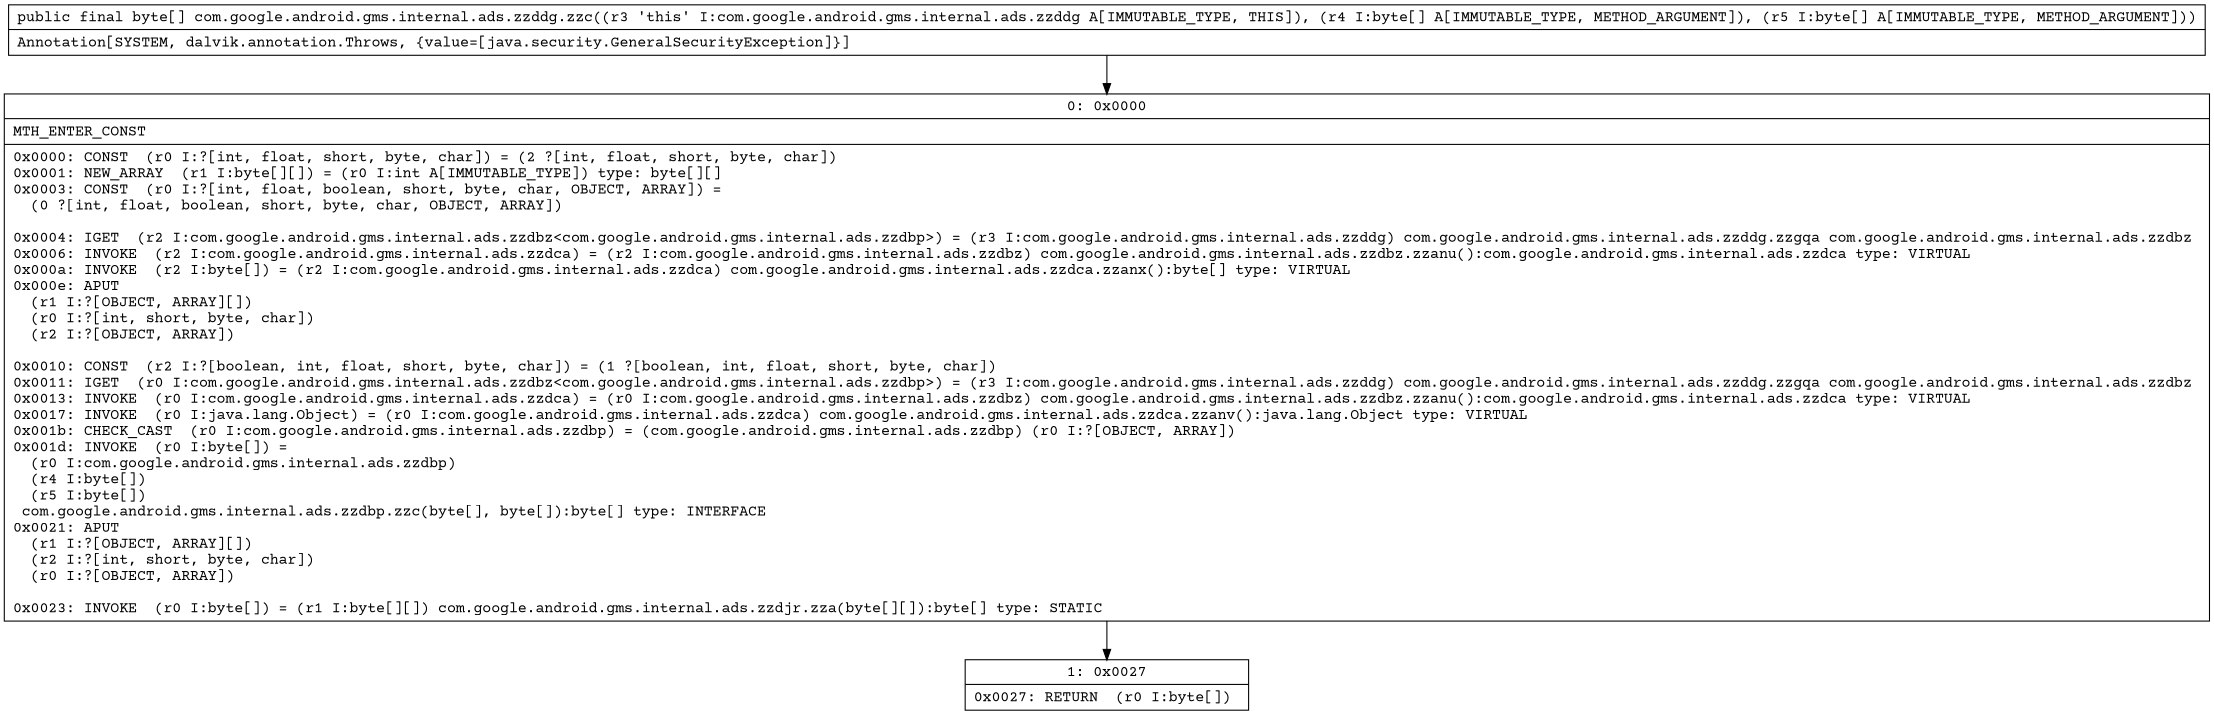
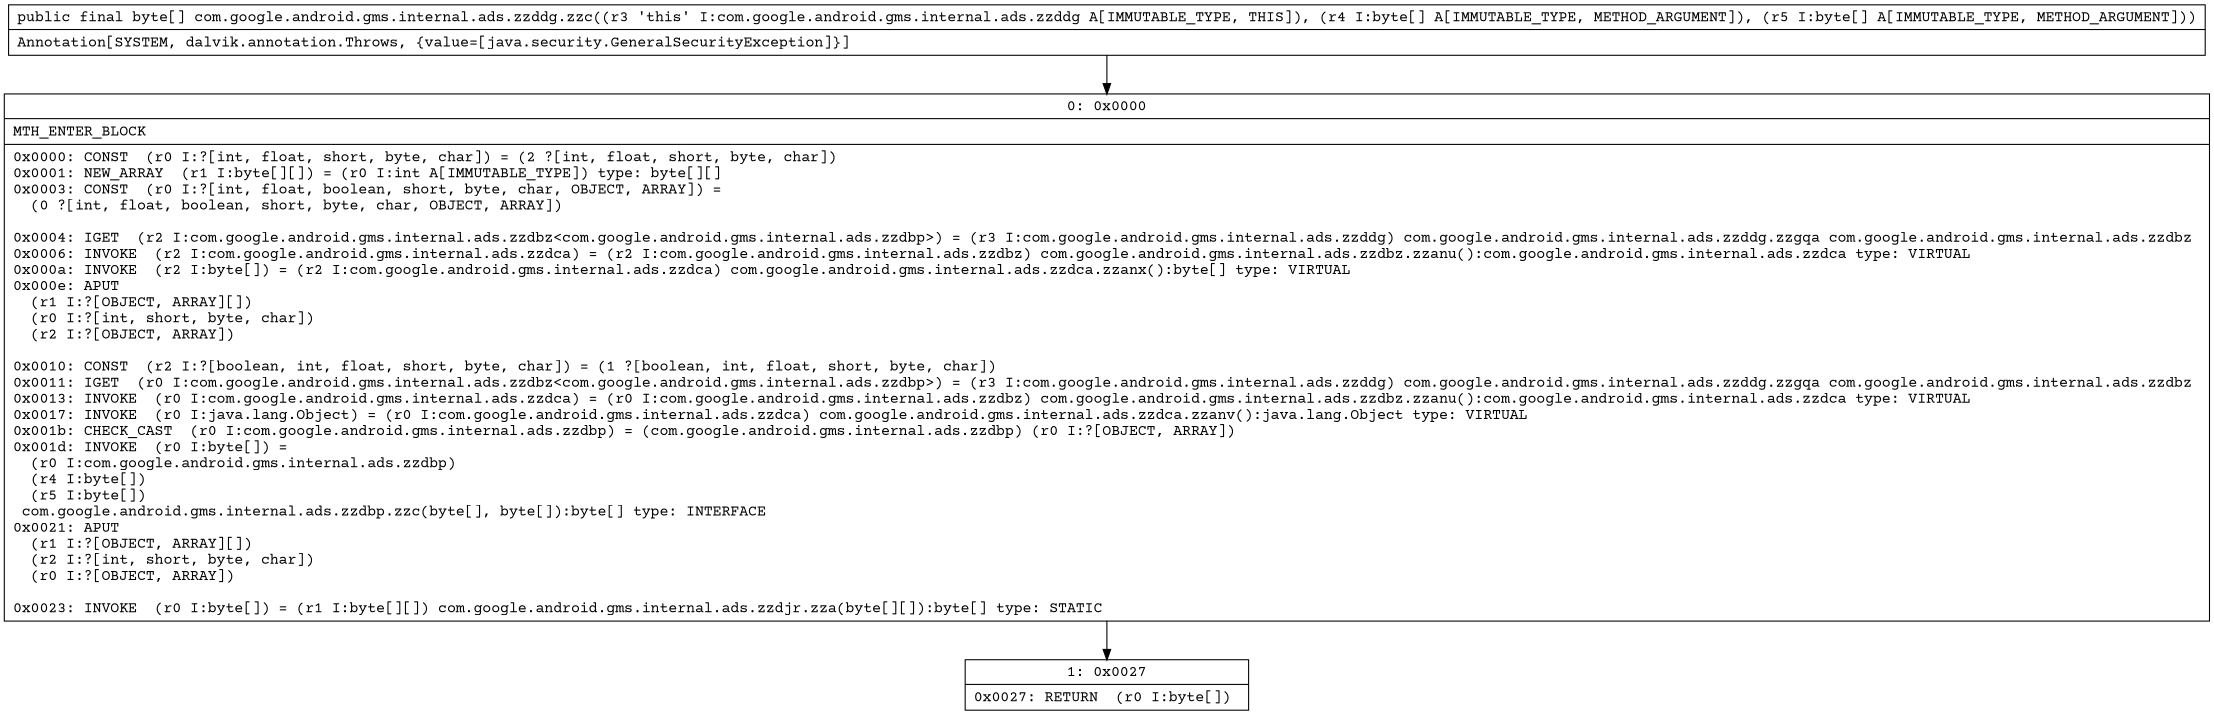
node "0: 0x0000": text "MTH_ENTER_CONST" -> "MTH_ENTER_BLOCK"
